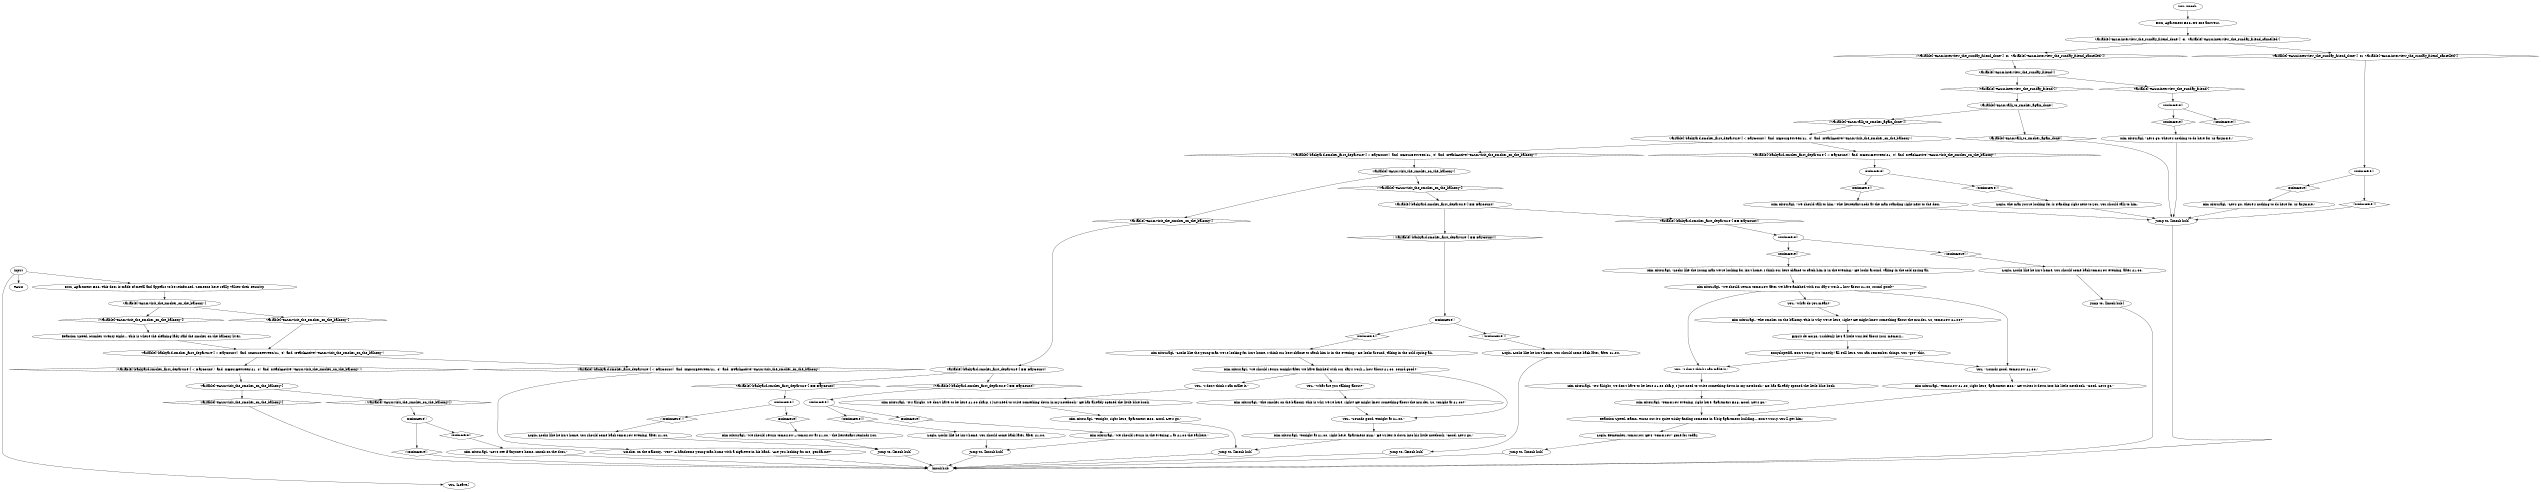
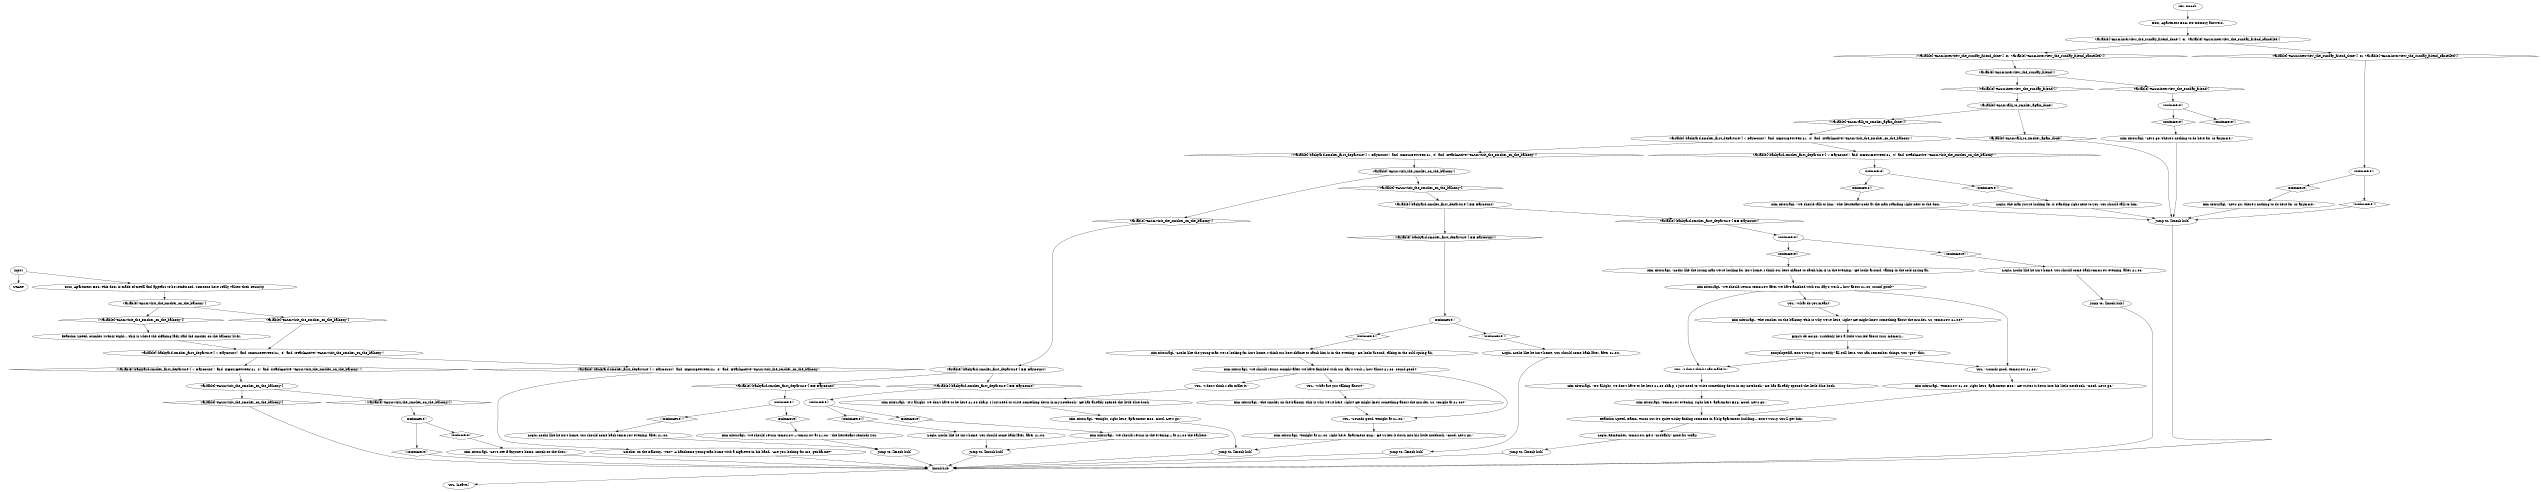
node "You: Knock.": label "You: Knock." -> "Yes: Knock."
node "Door, Apartment #28: No one answers.": label "Door, Apartment #28: No one answers." -> "Door, Apartment #28: No memory answers."
node "TASK": label "TASK" -> "START"
node "Logic: Remember: tomorrow. He's *tomorrow* gone for today.": label "Logic: Remember: tomorrow. He's *tomorrow* gone for today." -> "Logic: Remember: tomorrow. He's *probably* gone for today."
edge "input" -> "You: [Leave.]": now "knock hub" -> "You: [Leave.]"
